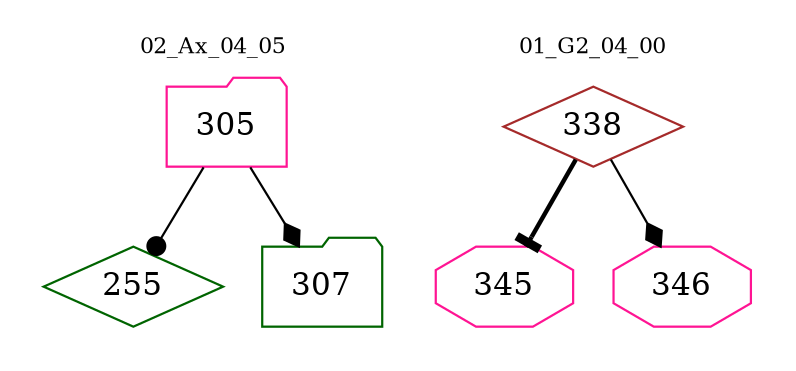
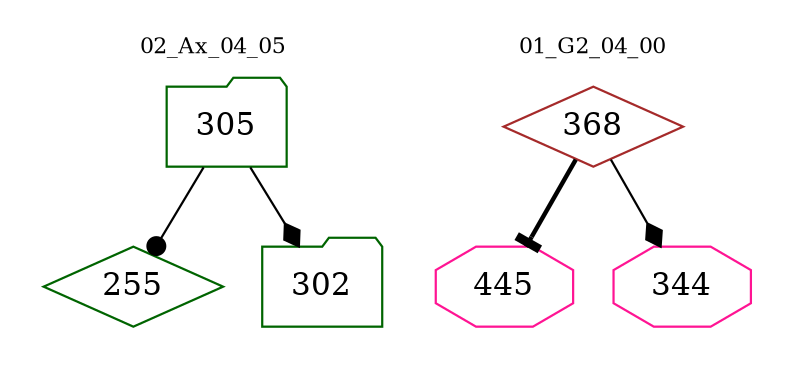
node "305": color deeppink -> darkgreen
node "338": label "338" -> "368"
node "307": label "307" -> "302"
node "345": label "345" -> "445"
node "346": label "346" -> "344"
